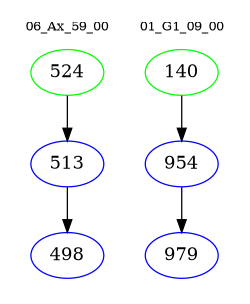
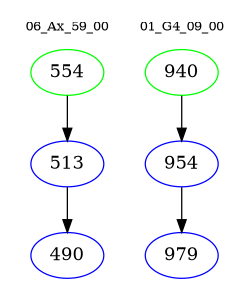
cluster "01_G1_09_00": label "01_G1_09_00" -> "01_G4_09_00"
node "524": label "524" -> "554"
node "140": label "140" -> "940"
node "498": label "498" -> "490"
